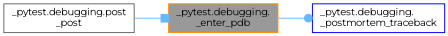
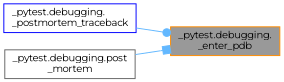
node "_pytest.debugging.post _post": label "_pytest.debugging.post _post" -> "_pytest.debugging.post _mortem"
edge "_pytest.debugging. _enter_pdb" -> "_pytest.debugging. _postmortem_traceback": reversed
